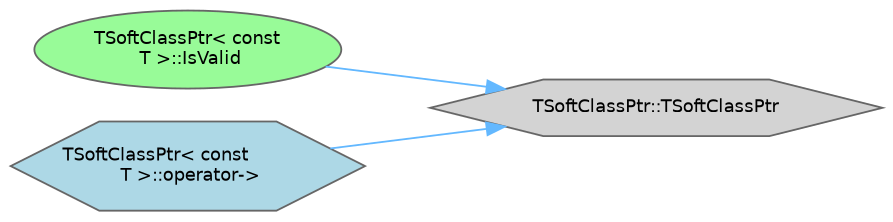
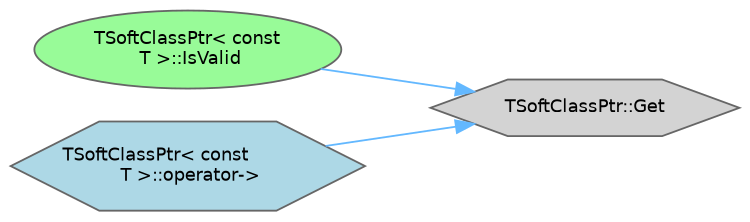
node "TSoftClassPtr::TSoftClassPtr": label "TSoftClassPtr::TSoftClassPtr" -> "TSoftClassPtr::Get"
